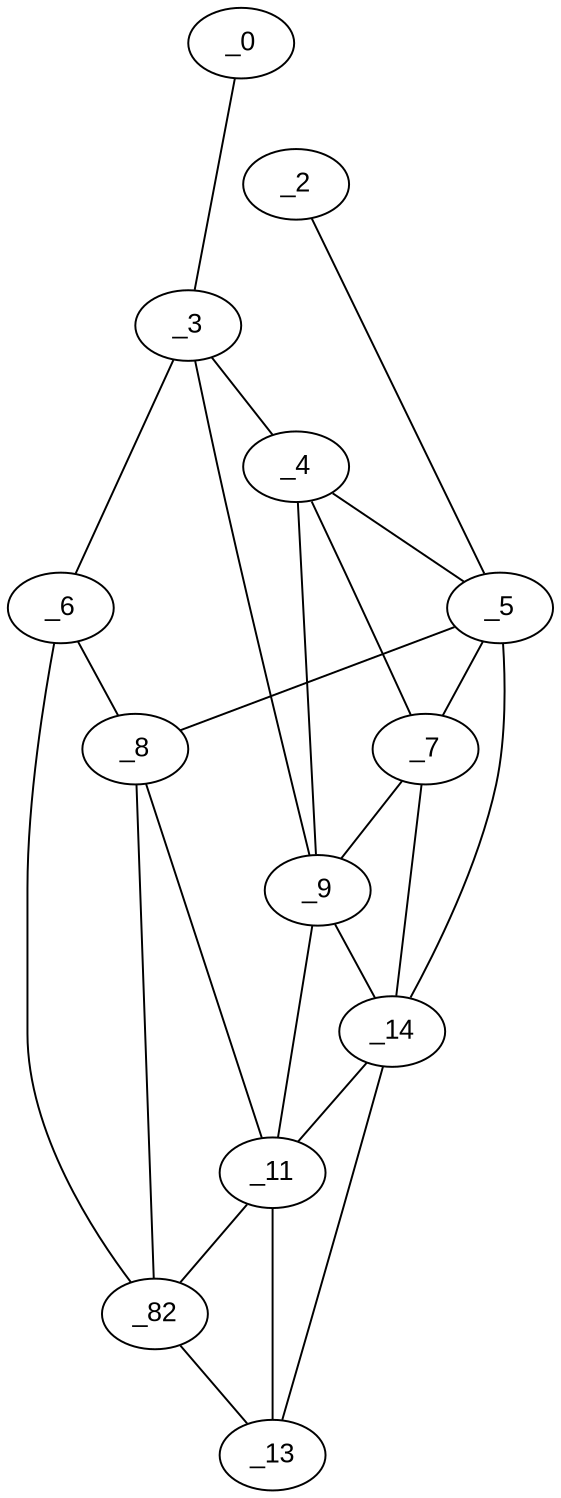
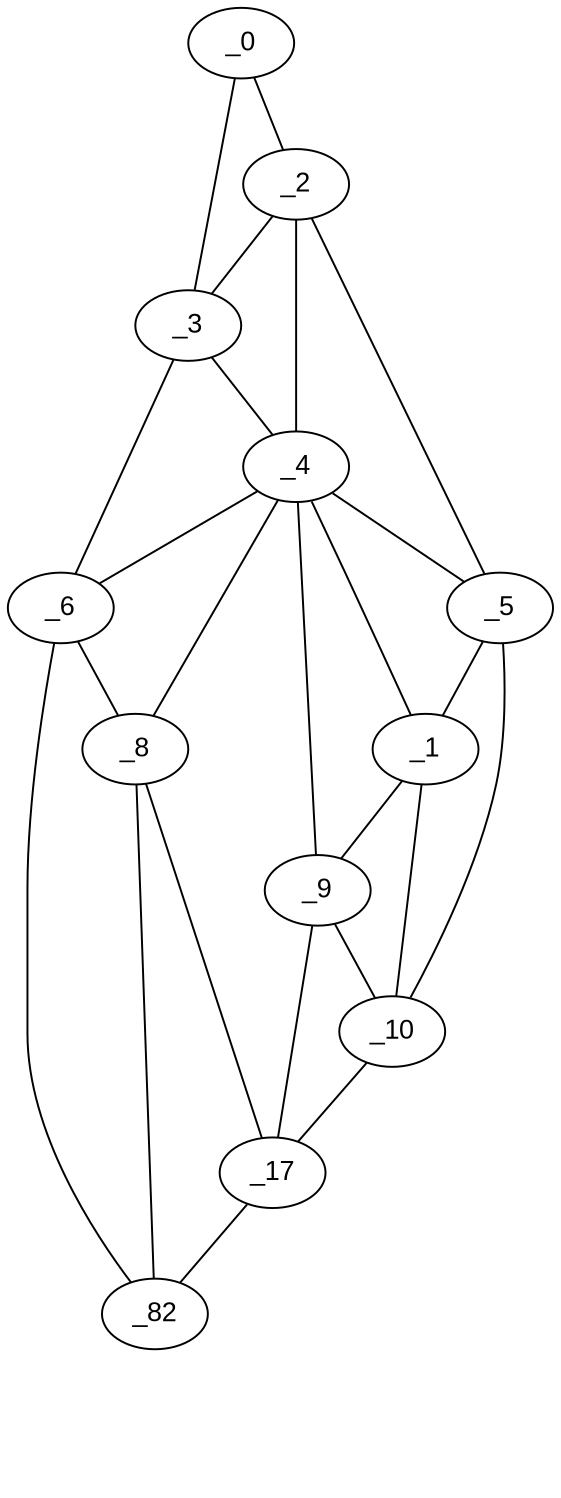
edge "_0" -- "_2": added
edge "_2" -- "_4": added
edge "_4" -- "_6": added
edge "_3" -- "_9": now "_3" -- "_2"
edge "_5" -- "_8": now "_4" -- "_8"
node "_7": label "_7" -> "_1"
node "_14": label "_14" -> "_10"
node "_11": label "_11" -> "_17"
node "_13": removed
